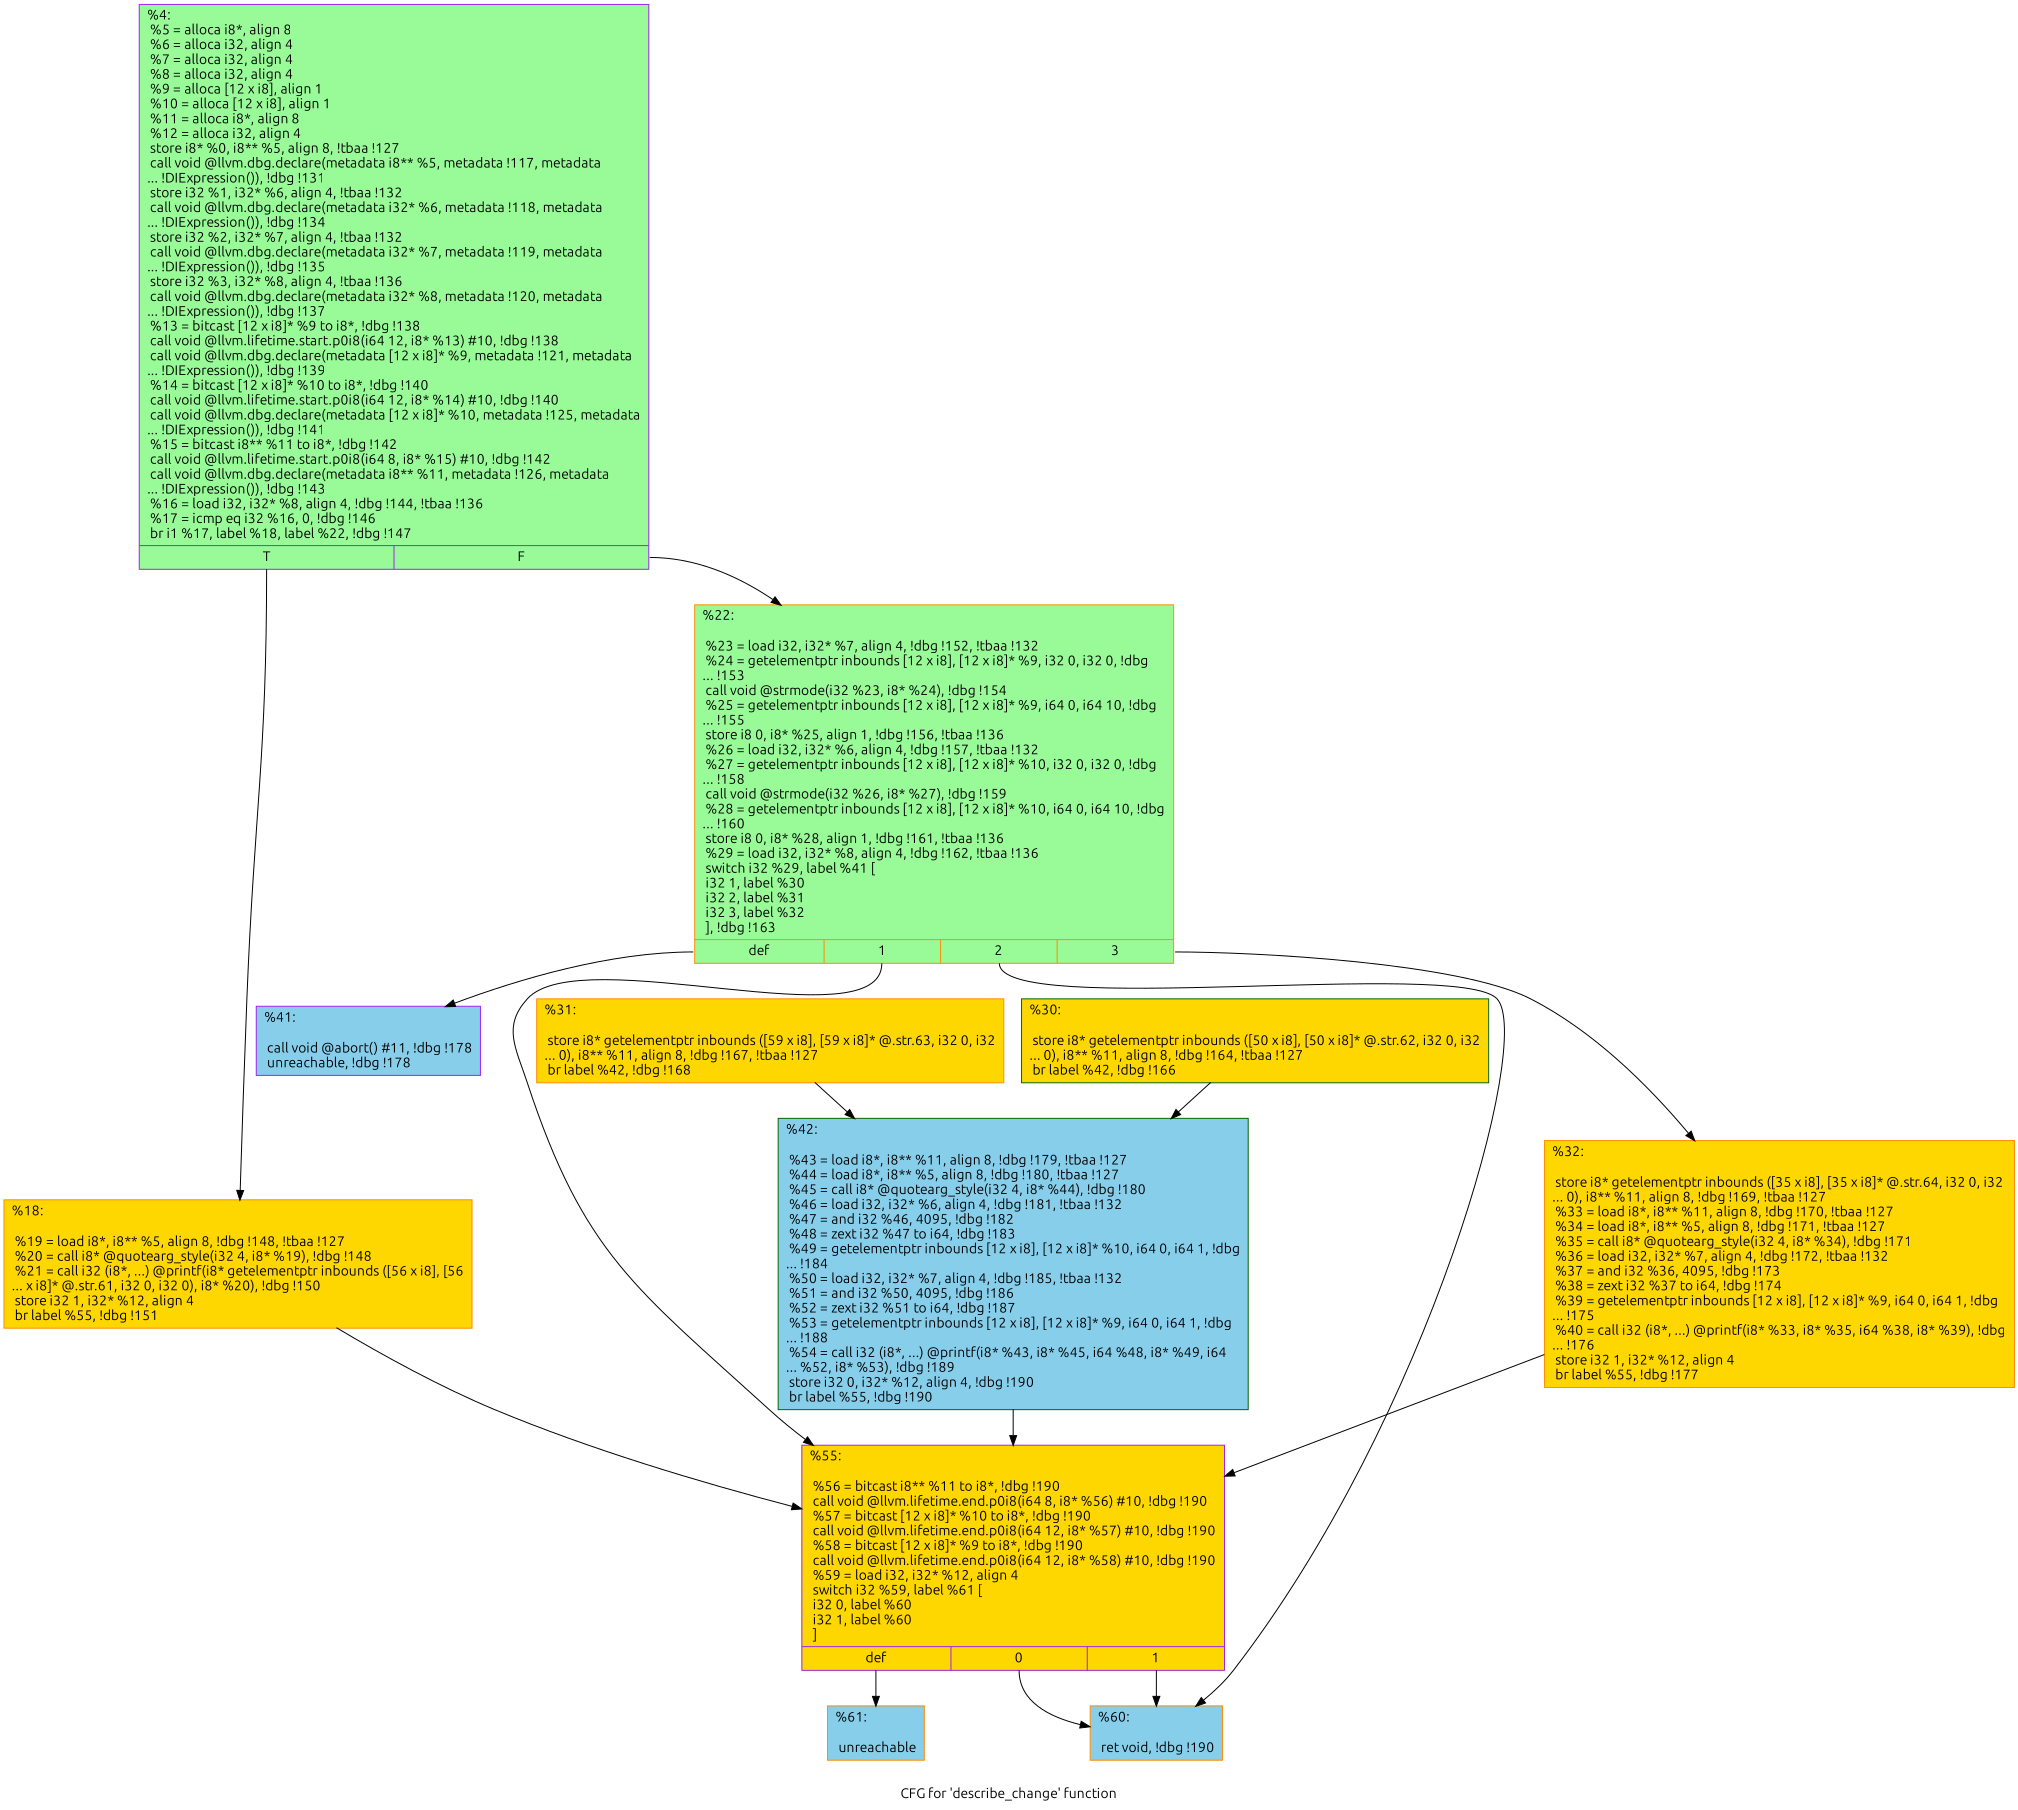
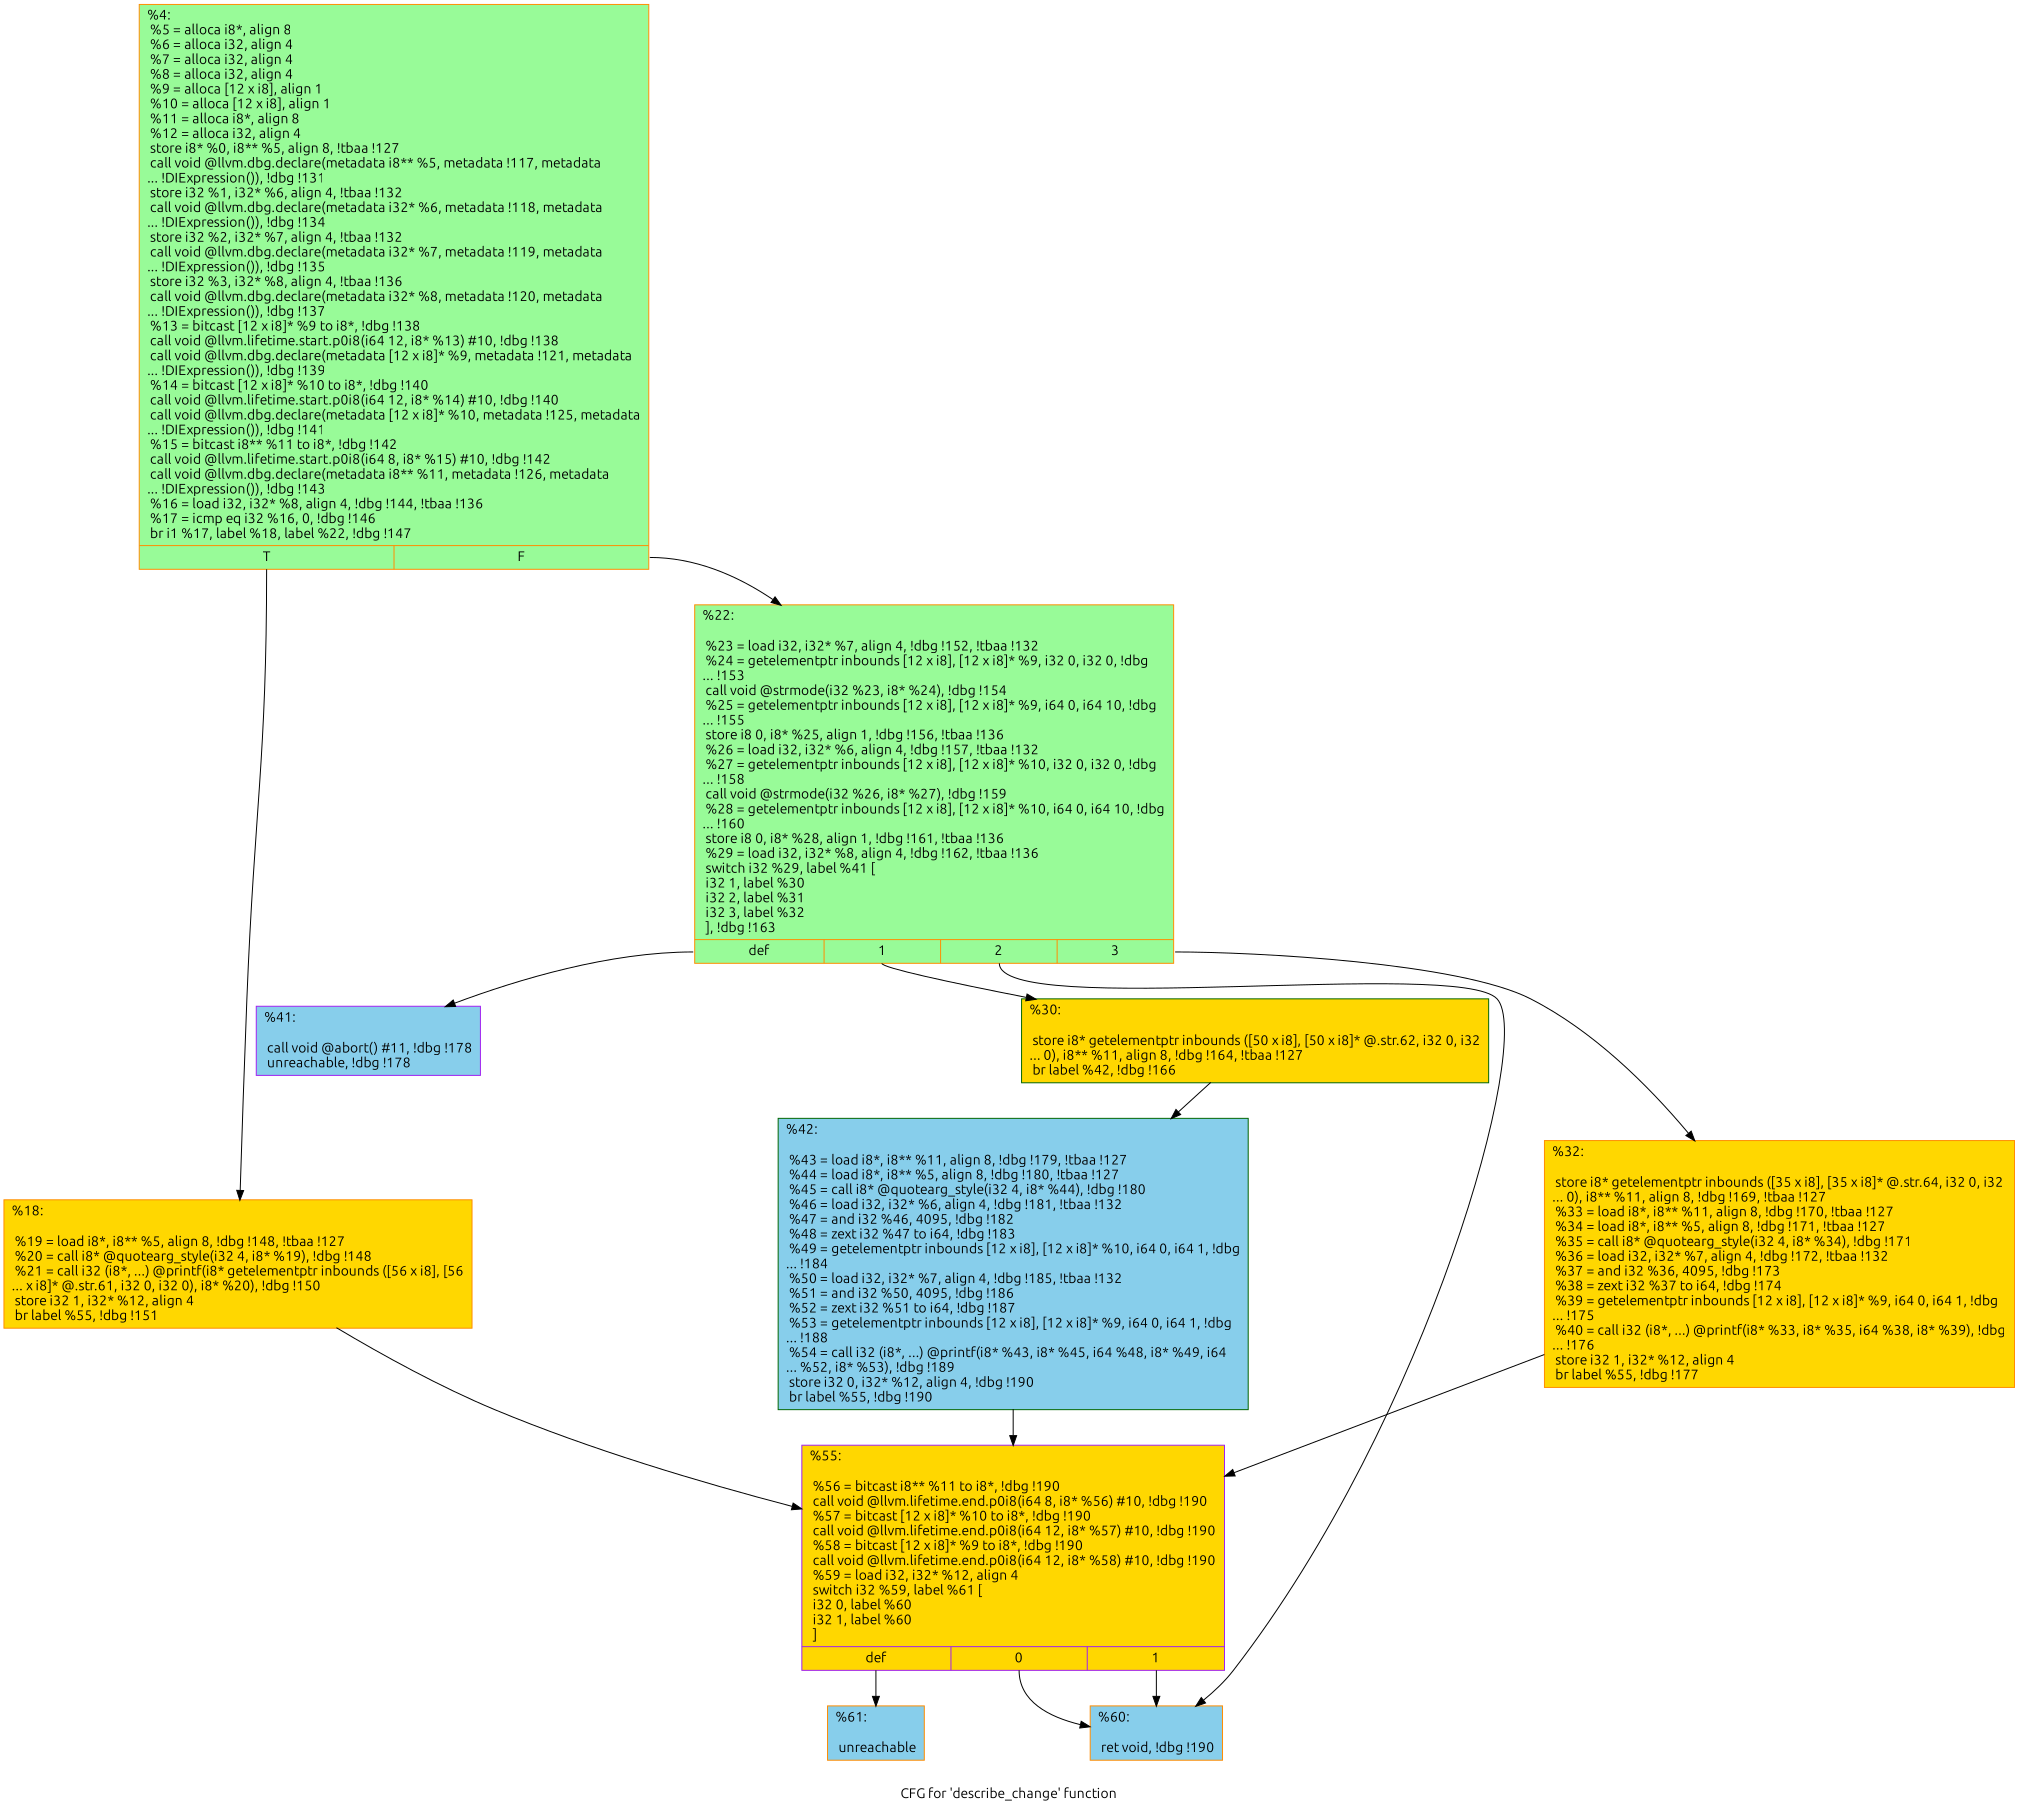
node "%4:": color purple -> darkorange
node "%31:": removed
edge "%22:" -> "%55:": now "%22:" -> "%30:"
